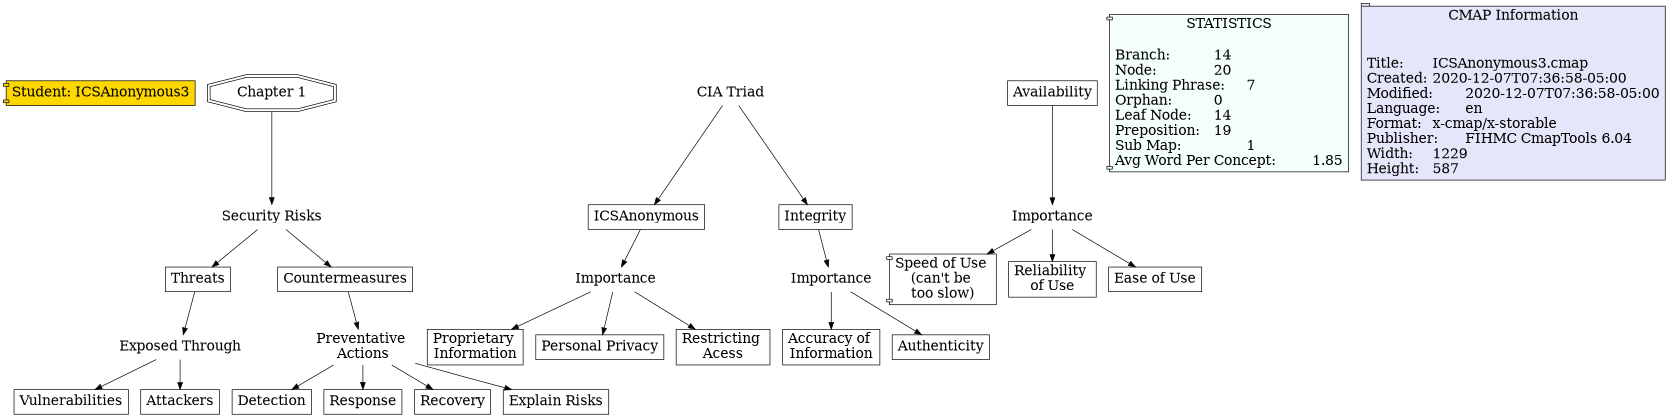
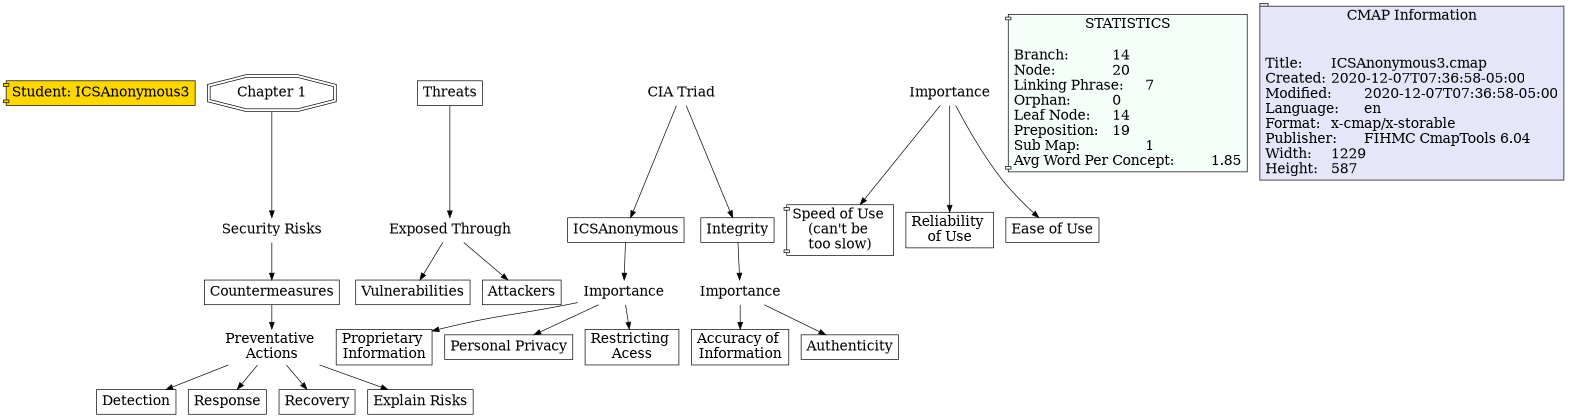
node "Availability": removed
edge "Security Risks" -> "Threats": removed
